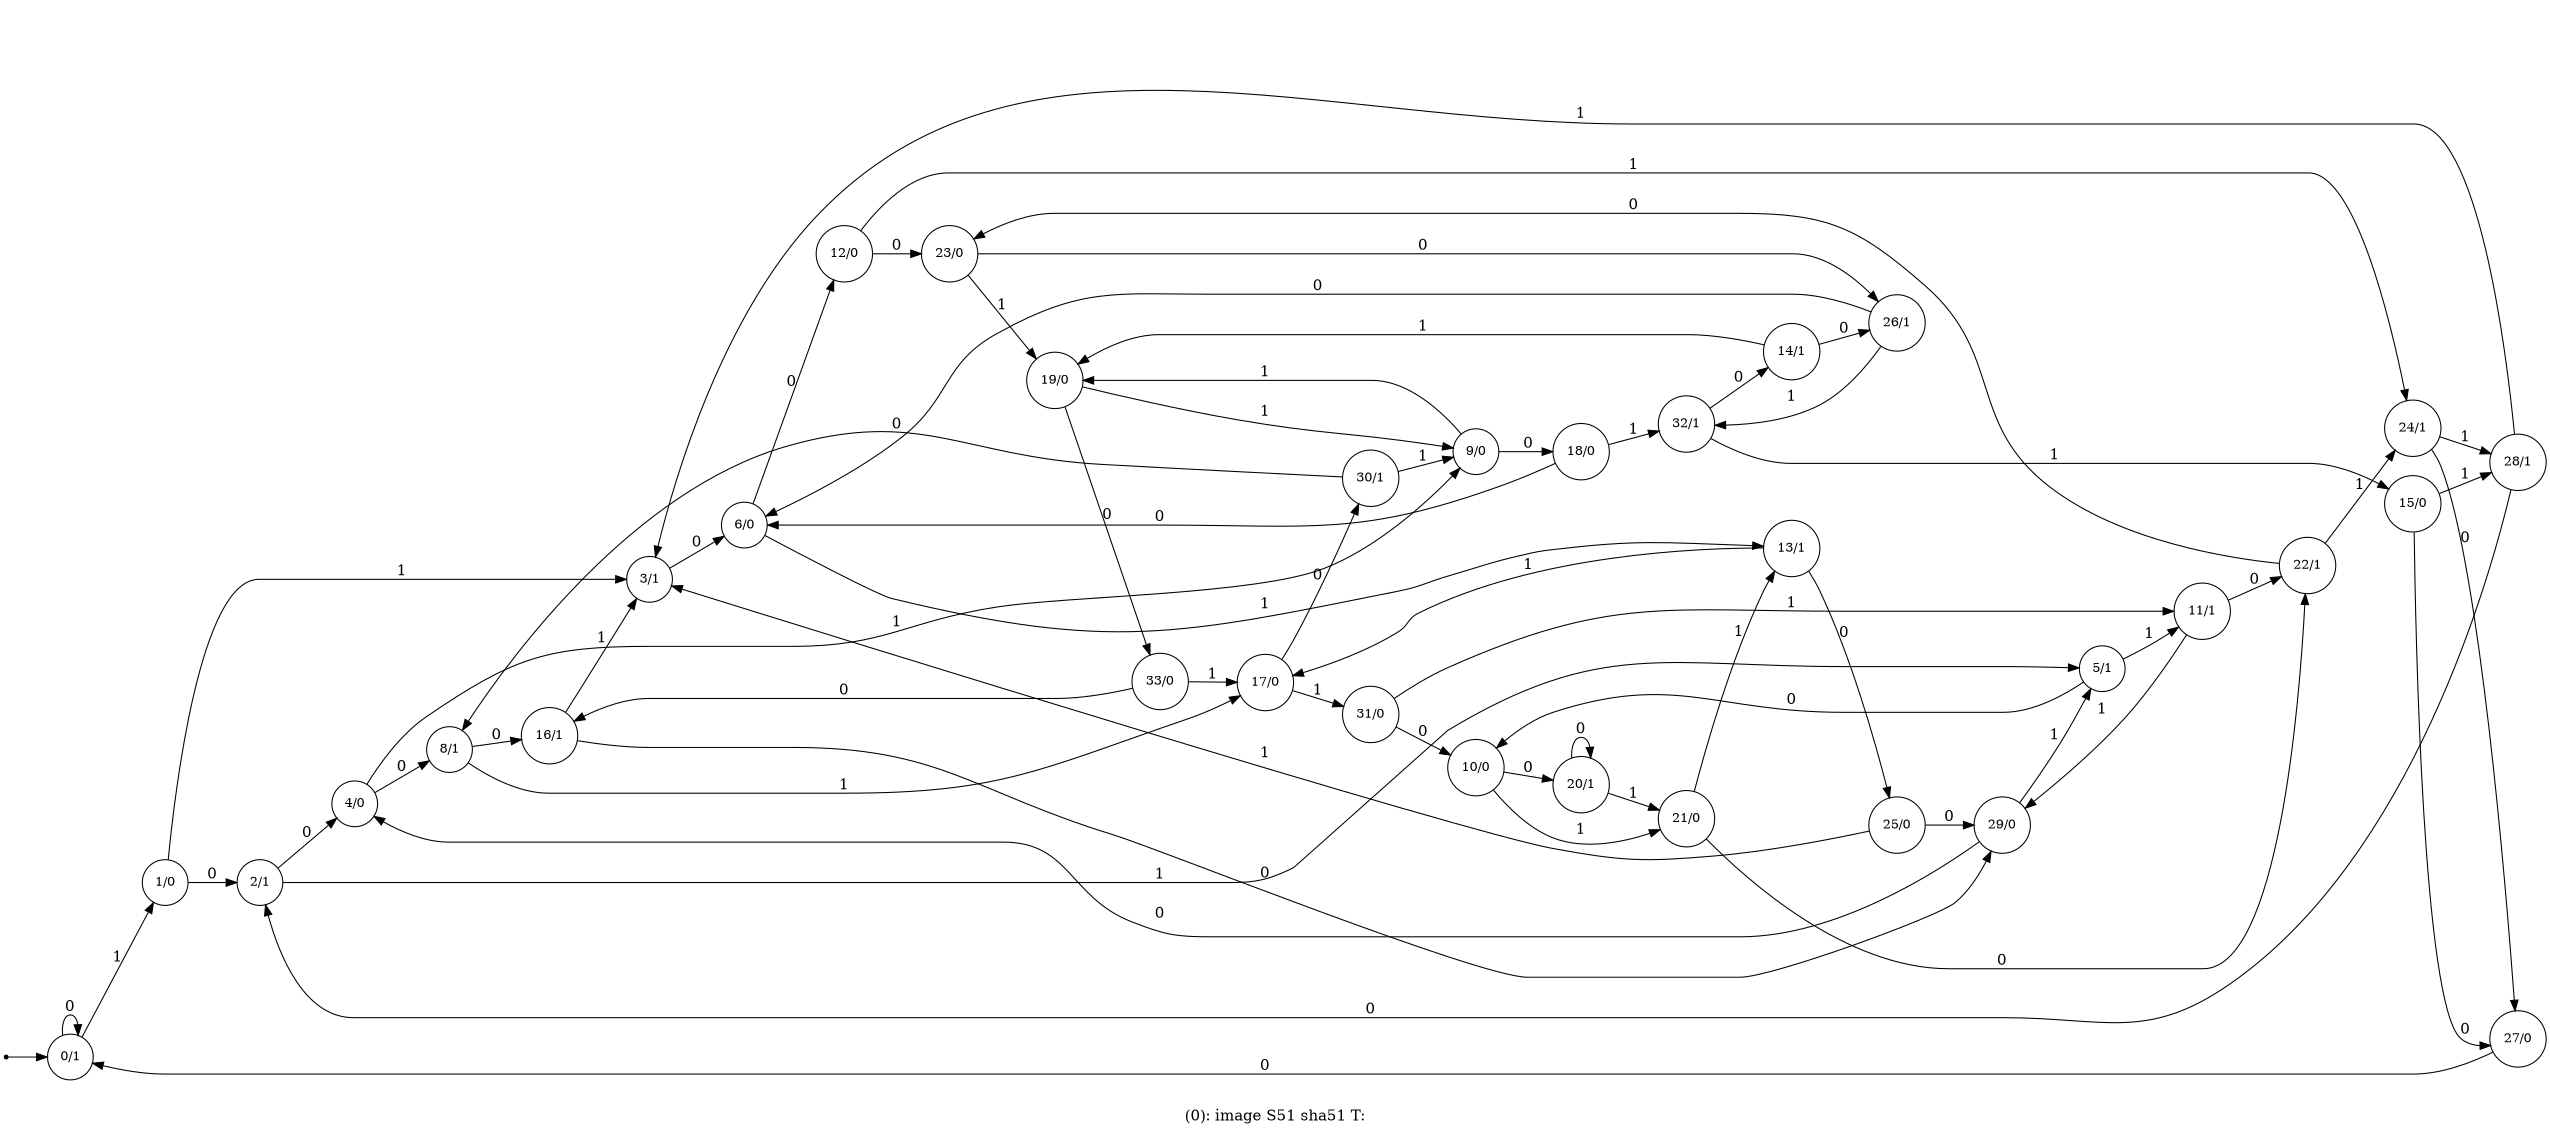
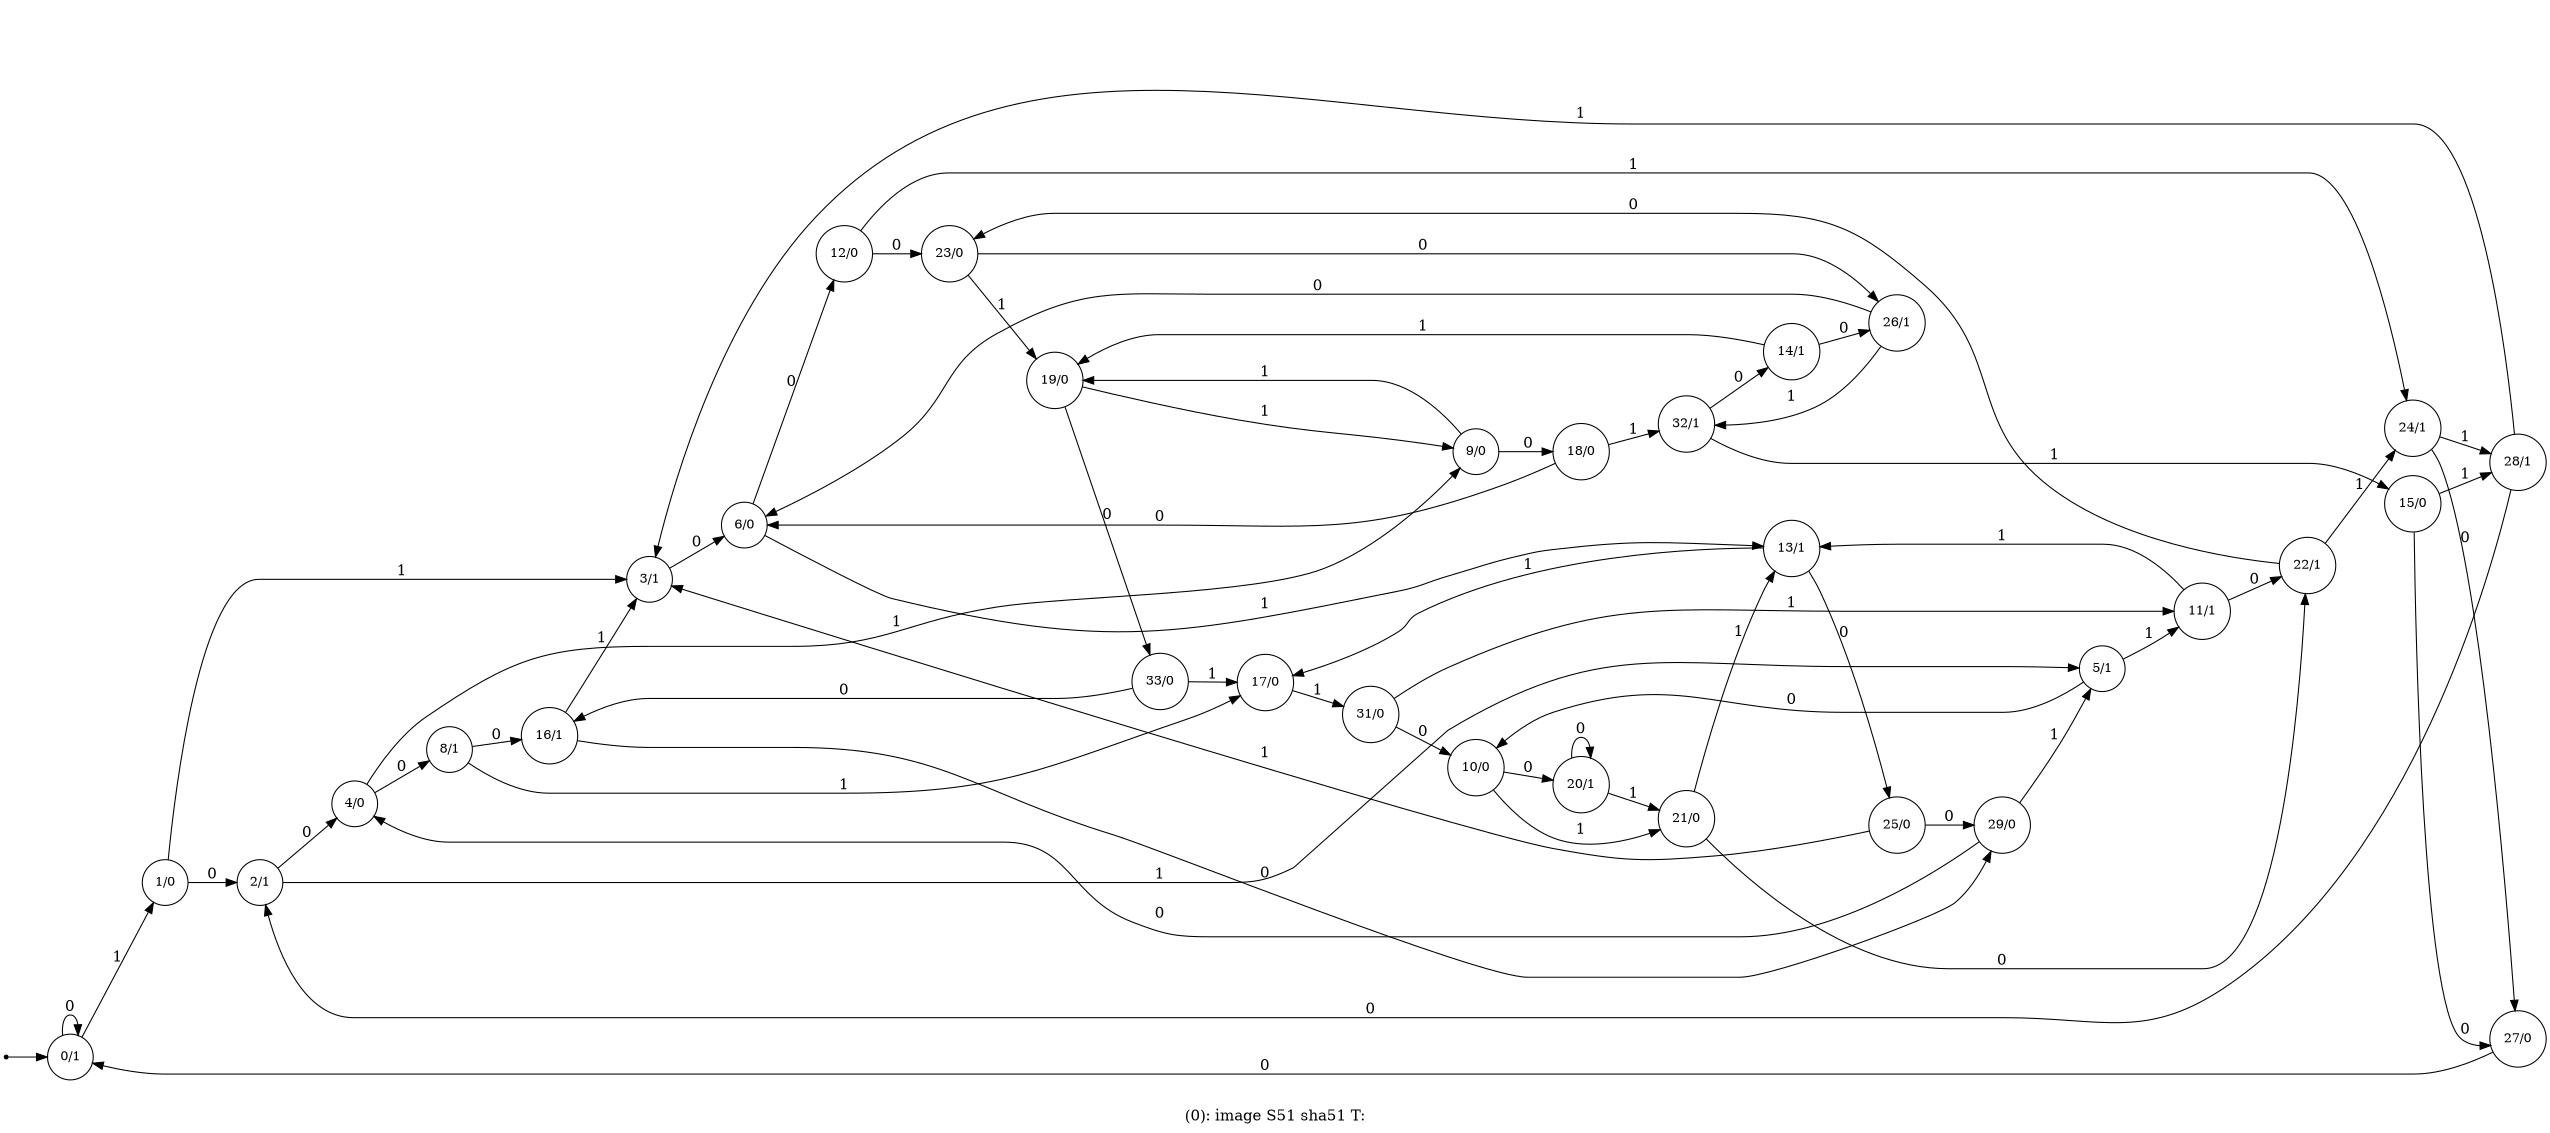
node "30/1": removed
edge "11/1" -> "29/0": now "11/1" -> "13/1"
